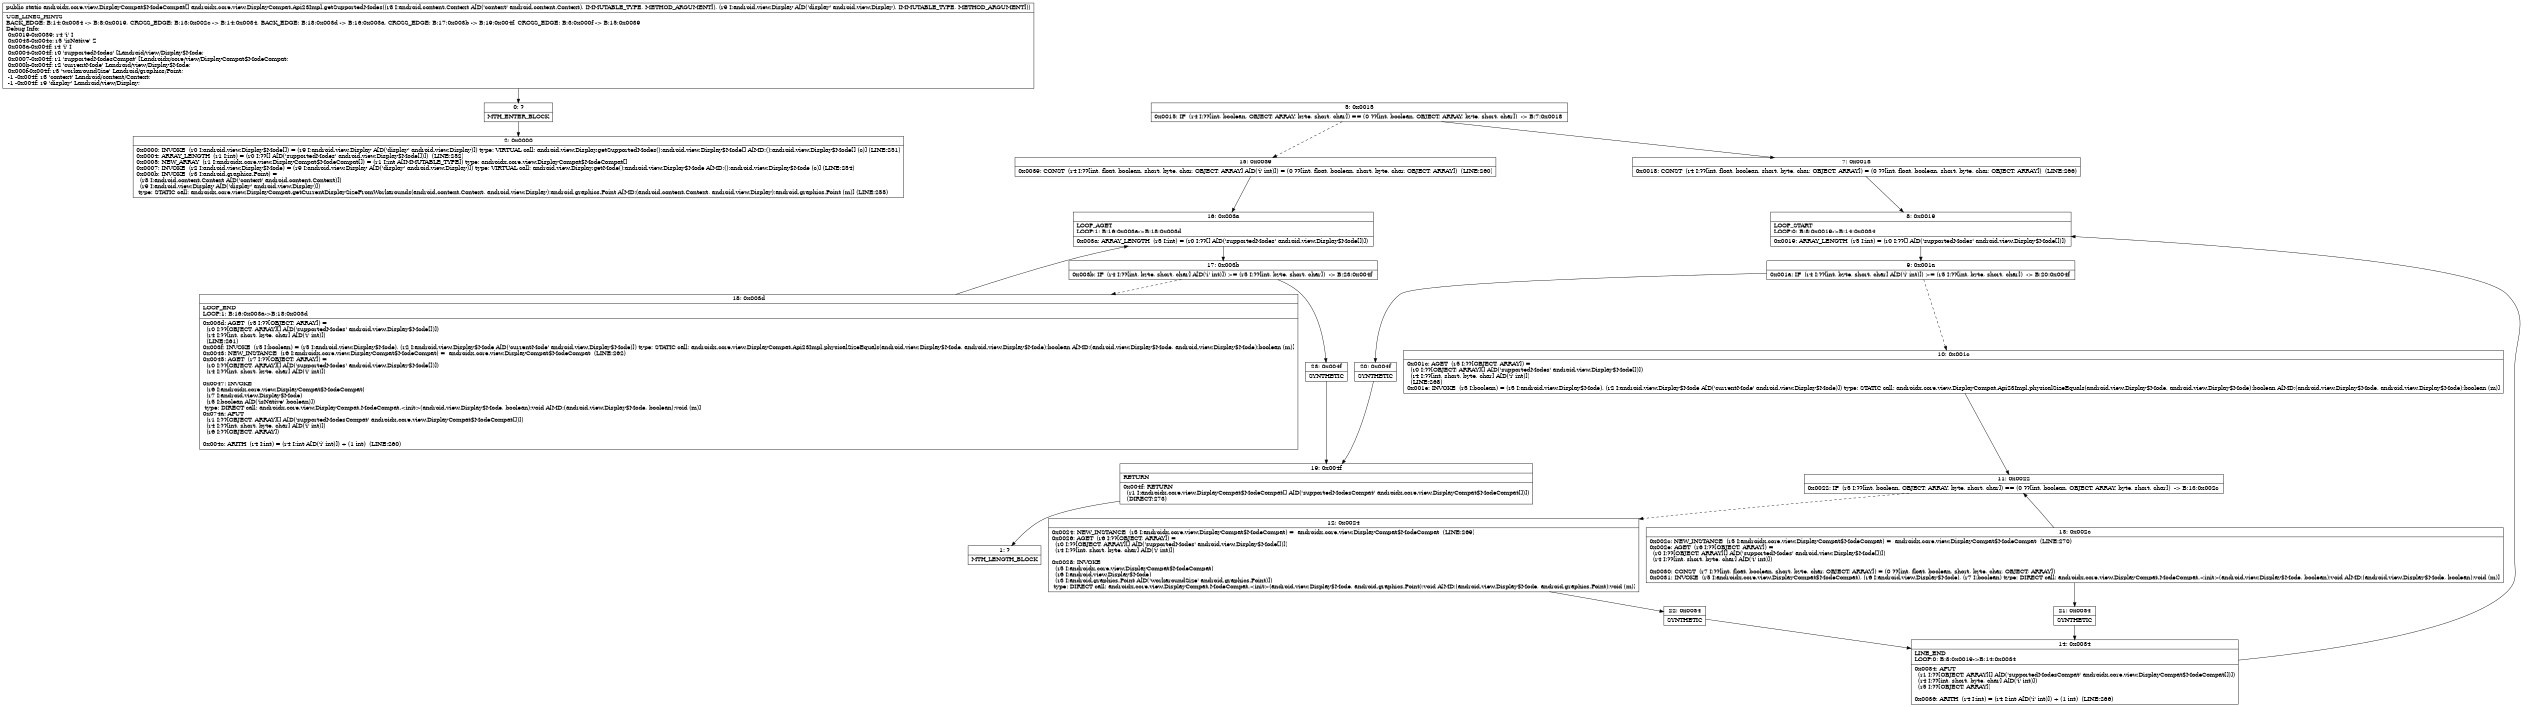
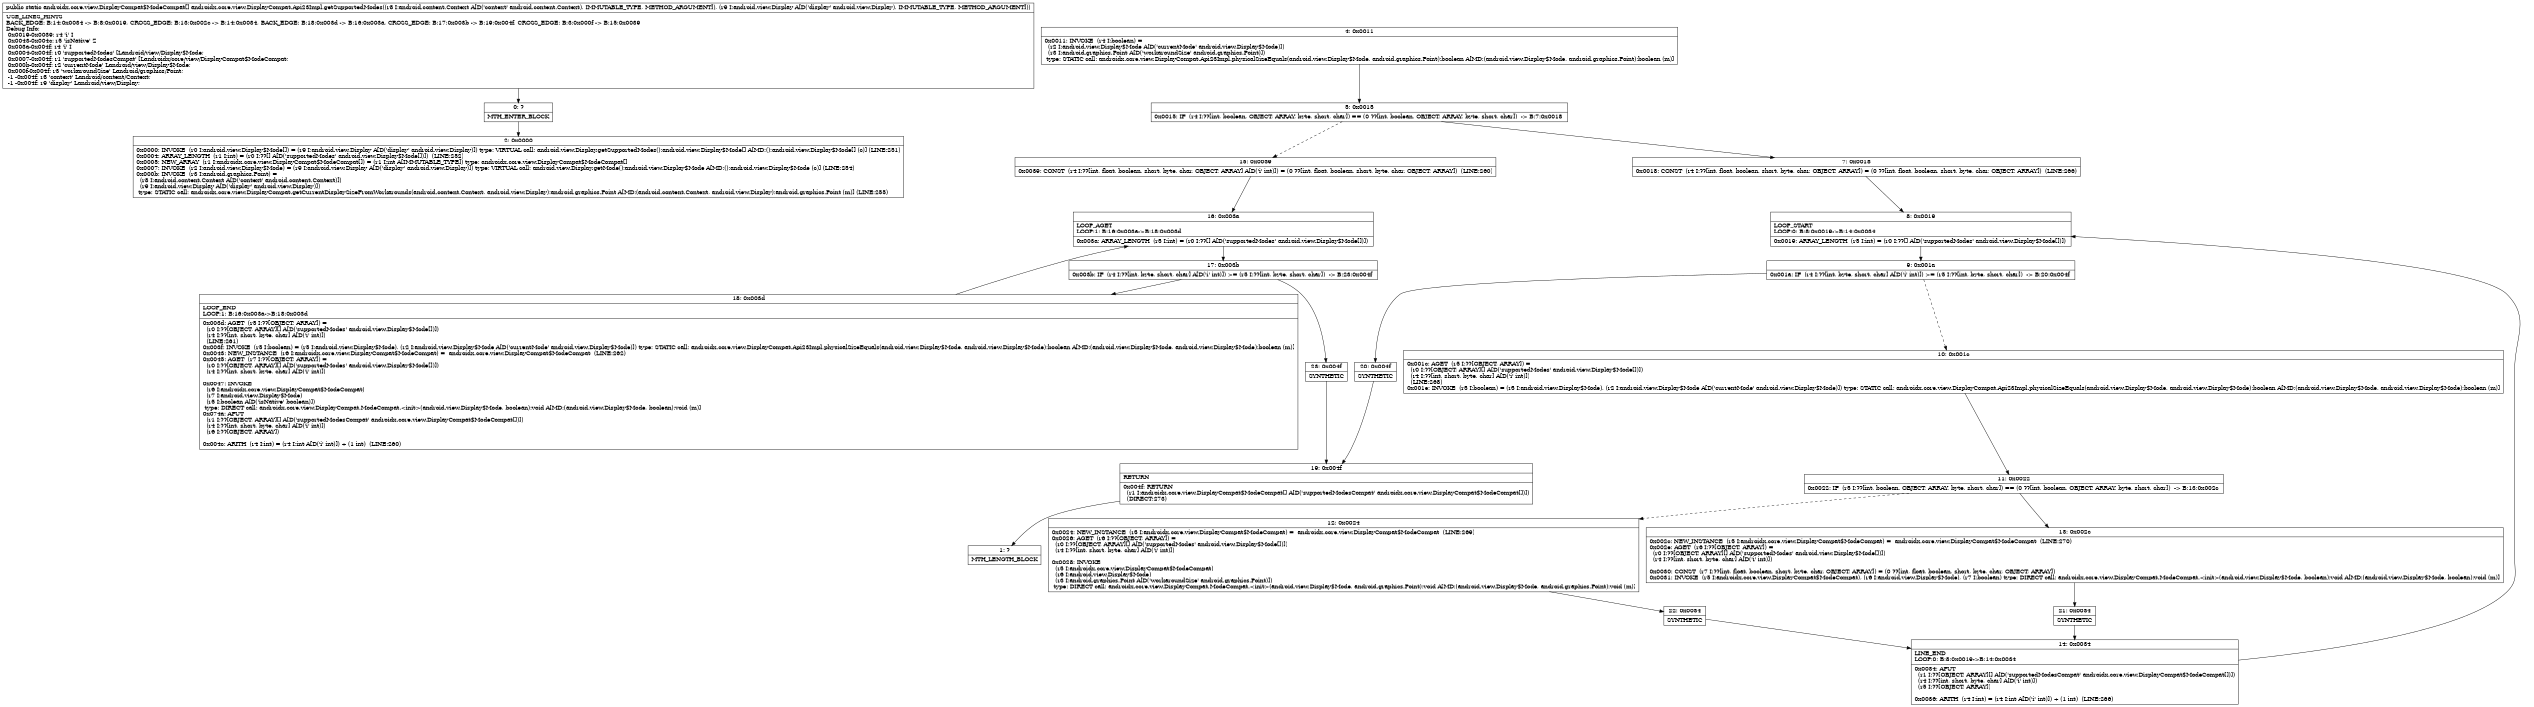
node "4: 0x0011": added
edge "17: 0x003b" -> "18: 0x003d": style dashed -> solid
edge "13: 0x002c" -> "11: 0x0022": reversed
